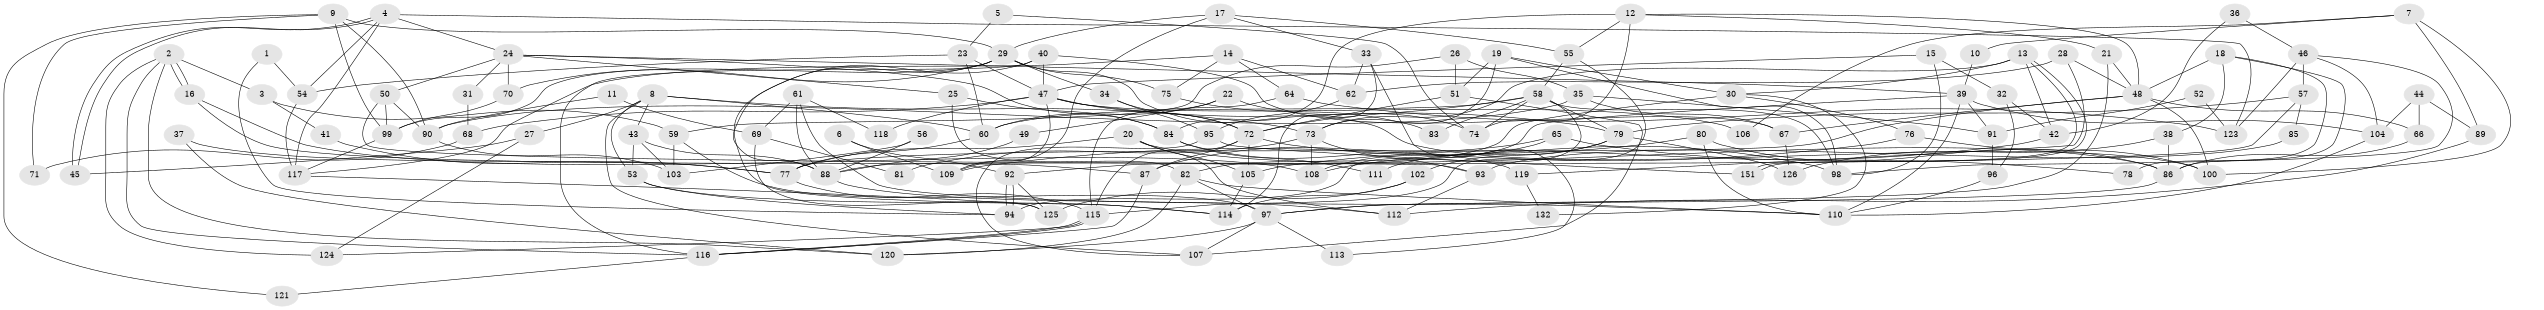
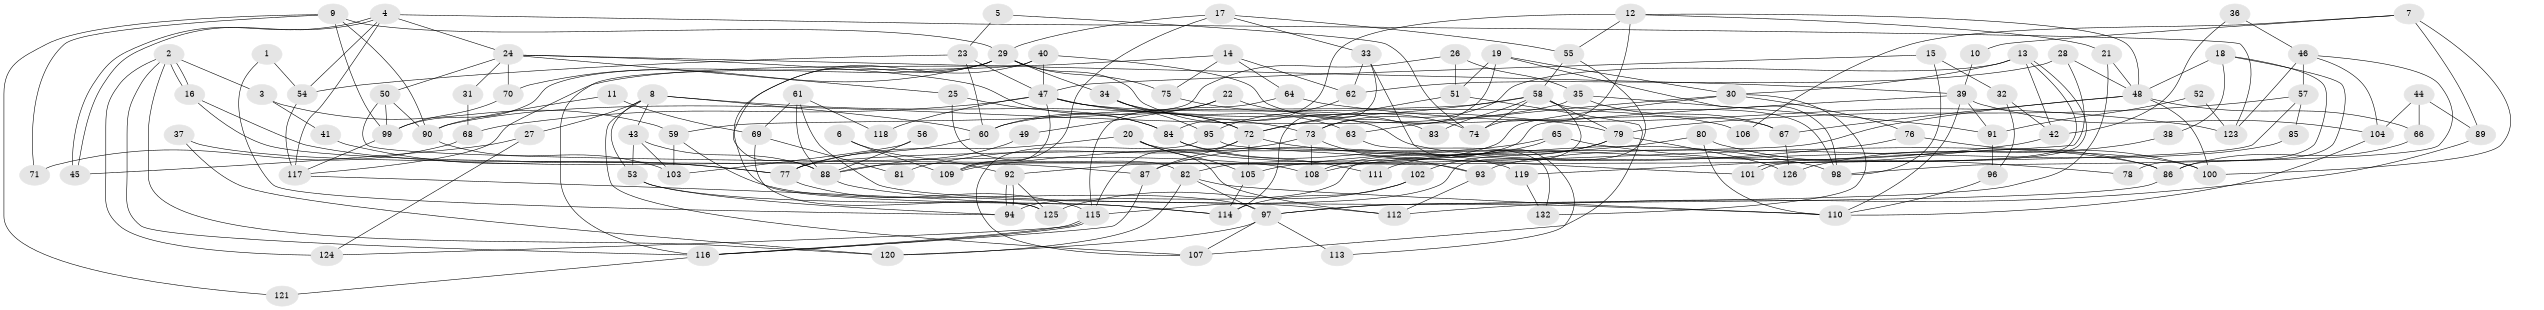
node "63": added
edge "38" -- "86": removed
node "151": label "151" -> "101"
